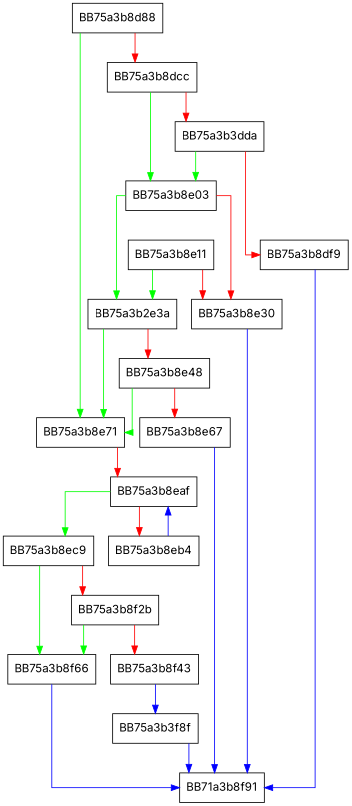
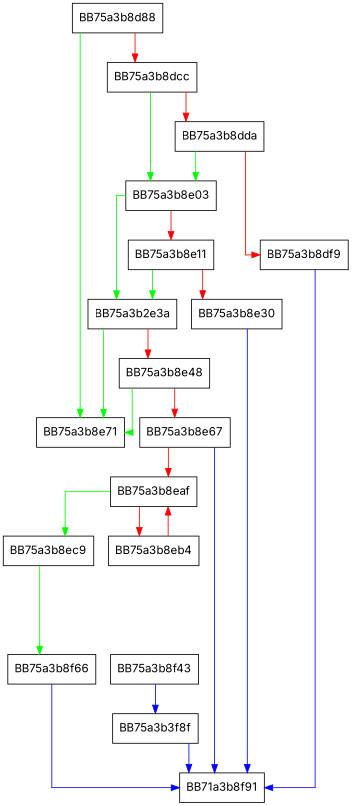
node "BB75a3b3dda": label "BB75a3b3dda" -> "BB75a3b8dda"
edge "BB75a3b8e03" -> "BB75a3b8e30": now "BB75a3b8e03" -> "BB75a3b8e11"
edge "BB75a3b8e71" -> "BB75a3b8eaf": now "BB75a3b8e67" -> "BB75a3b8eaf"
edge "BB75a3b8eb4" -> "BB75a3b8eaf": color blue -> red
node "BB75a3b8f2b": removed
